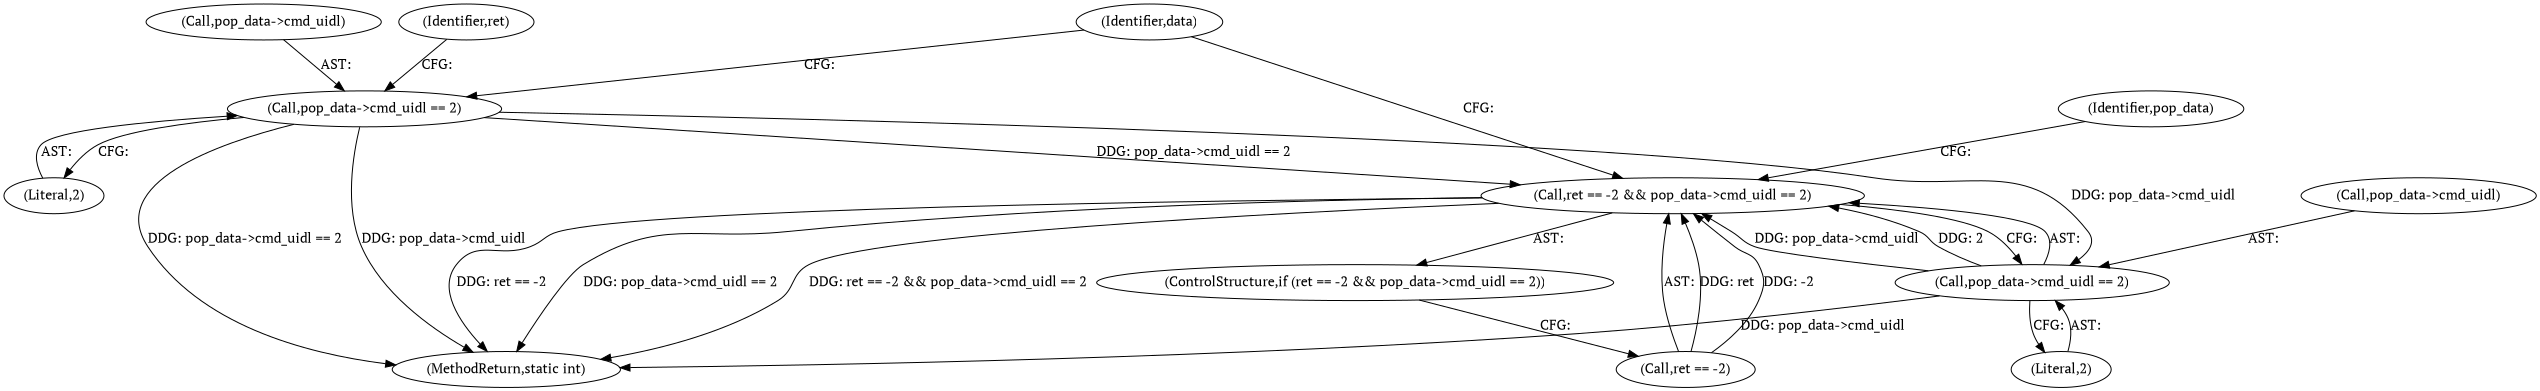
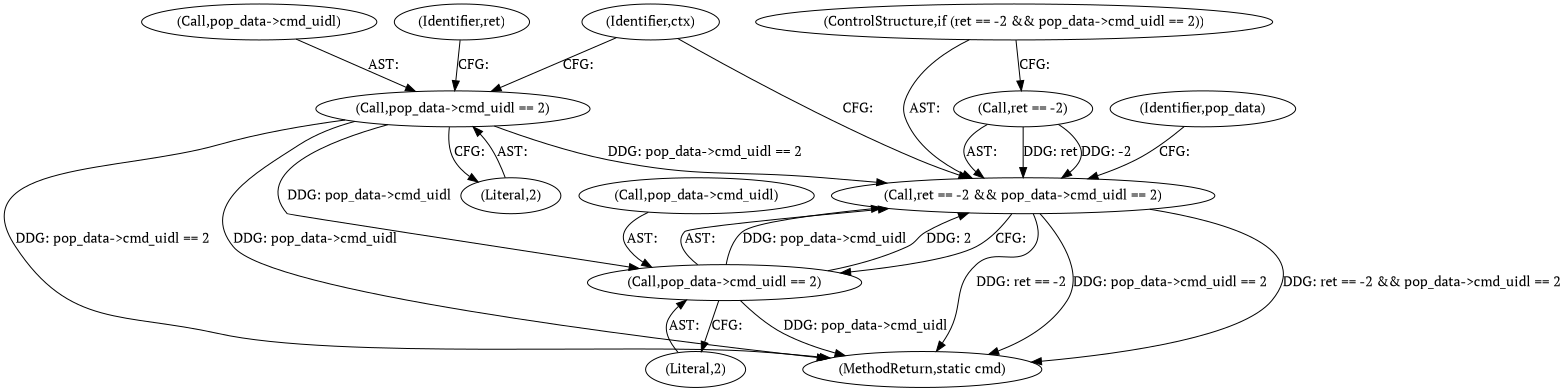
node "(Identifier,data)": label "(Identifier,data)" -> "(Identifier,ctx)"
edge "(Call,ret == -2 && pop_data->cmd_uidl == 2)" -> "(ControlStructure,if (ret == -2 && pop_data->cmd_uidl == 2))": reversed
node "(MethodReturn,static int)": label "(MethodReturn,static int)" -> "(MethodReturn,static cmd)"
